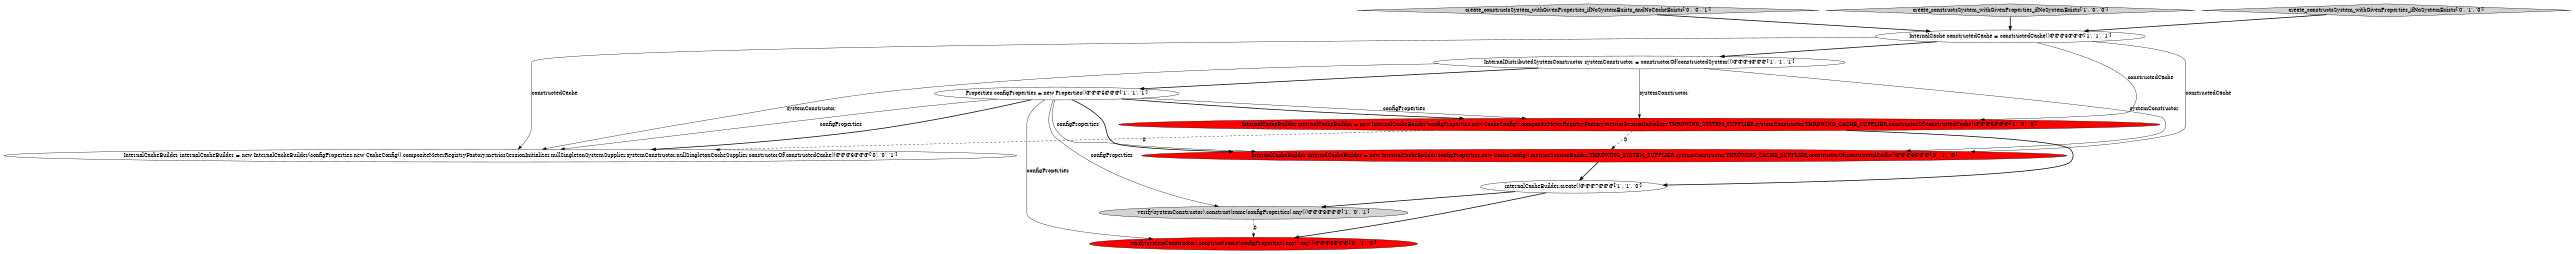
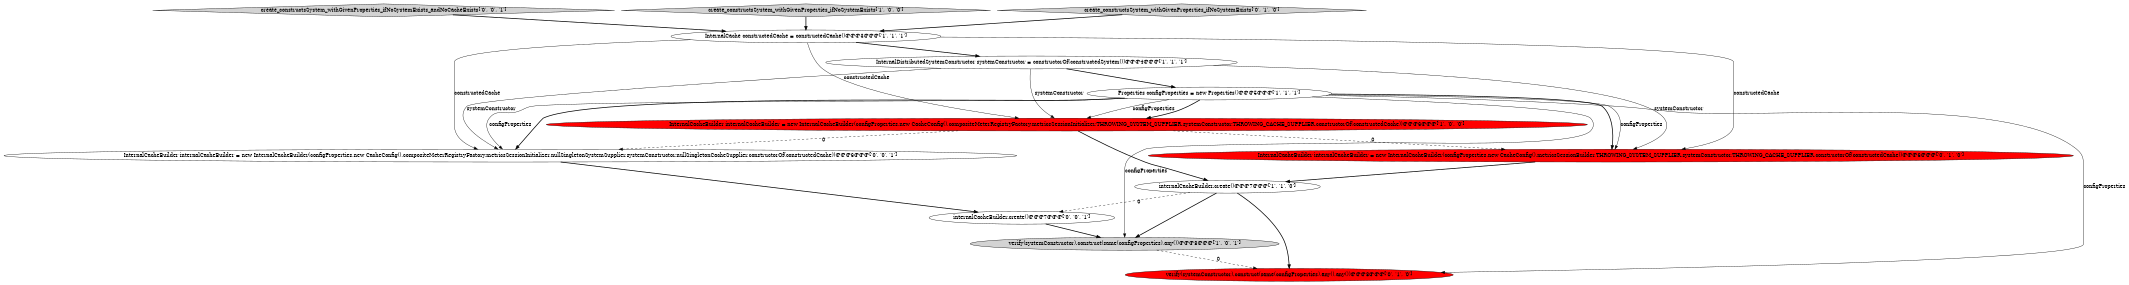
node "internalCacheBuilder.create()@@@7@@@['0', '0', '1']": added
